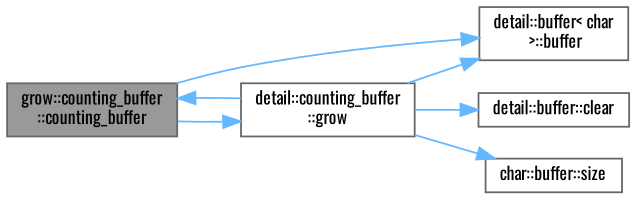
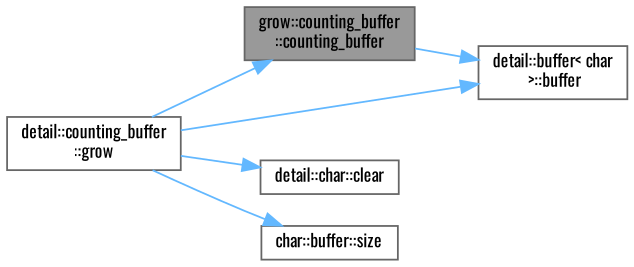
node "detail::buffer::clear": label "detail::buffer::clear" -> "detail::char::clear"
edge "grow::counting_buffer ::counting_buffer" -> "detail::counting_buffer ::grow": removed
